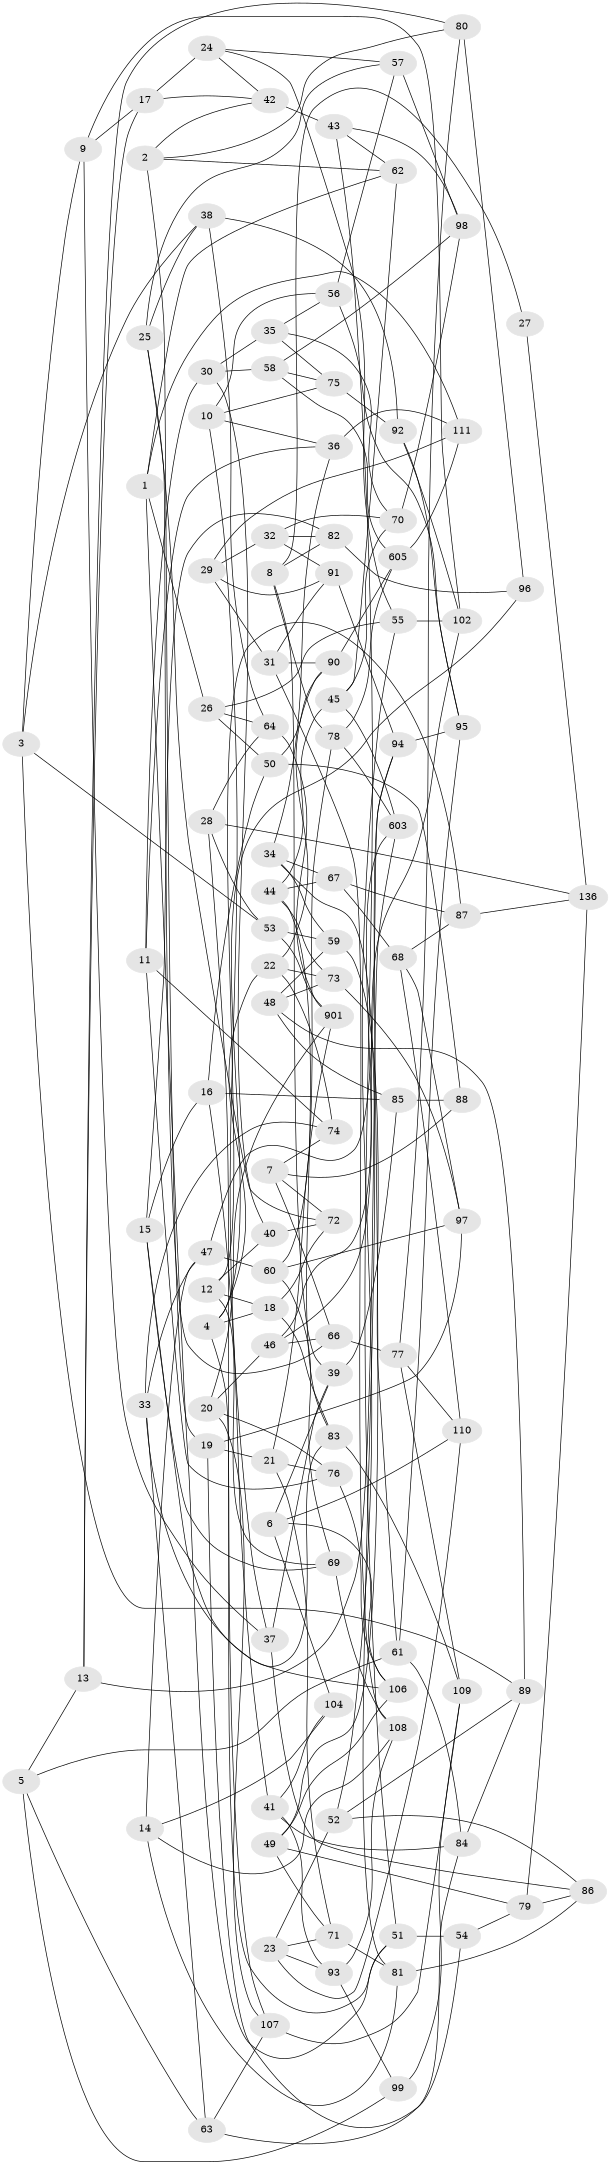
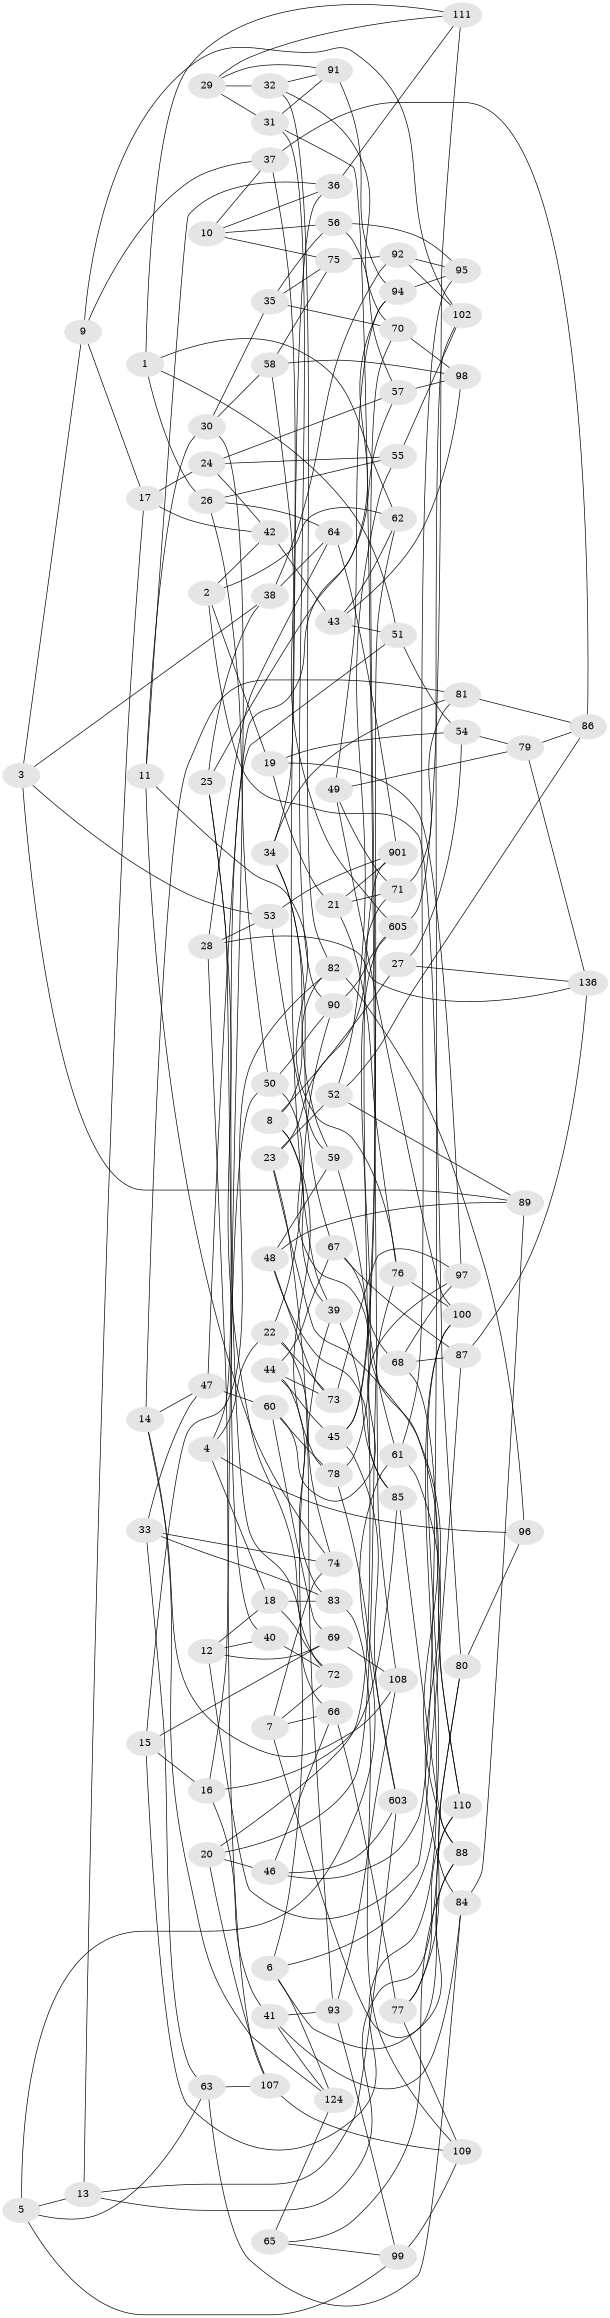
edge "54" -- "27": added
node "106": label "106" -> "100"
node "104": label "104" -> "124"
node "65": added
